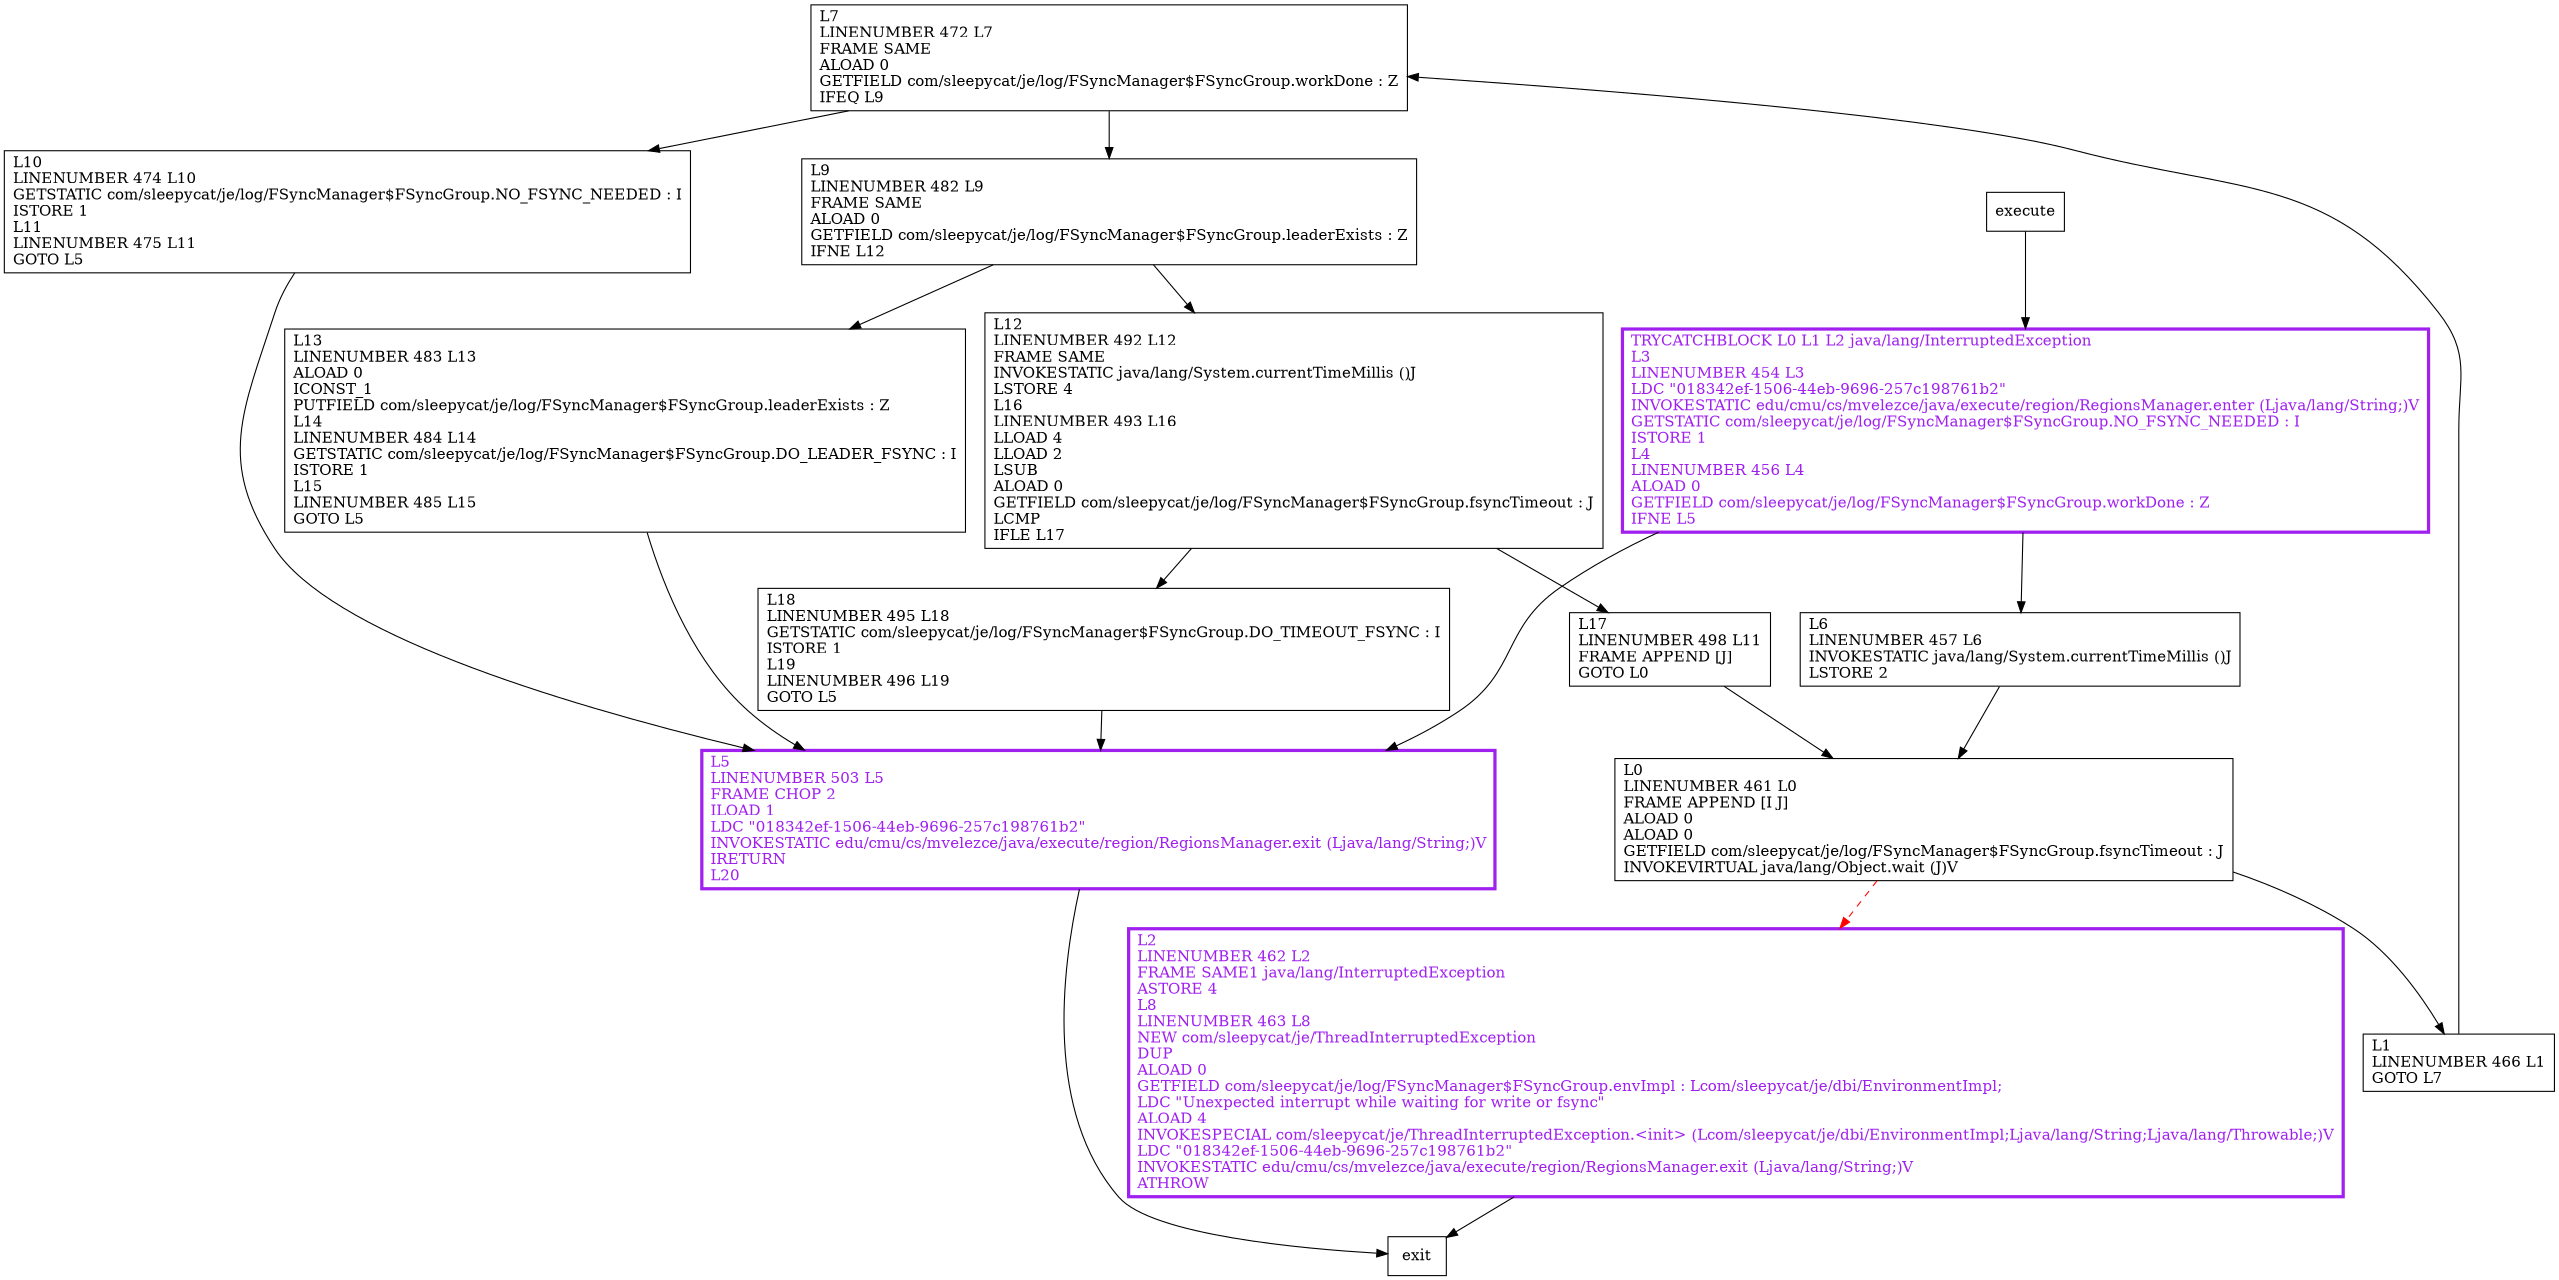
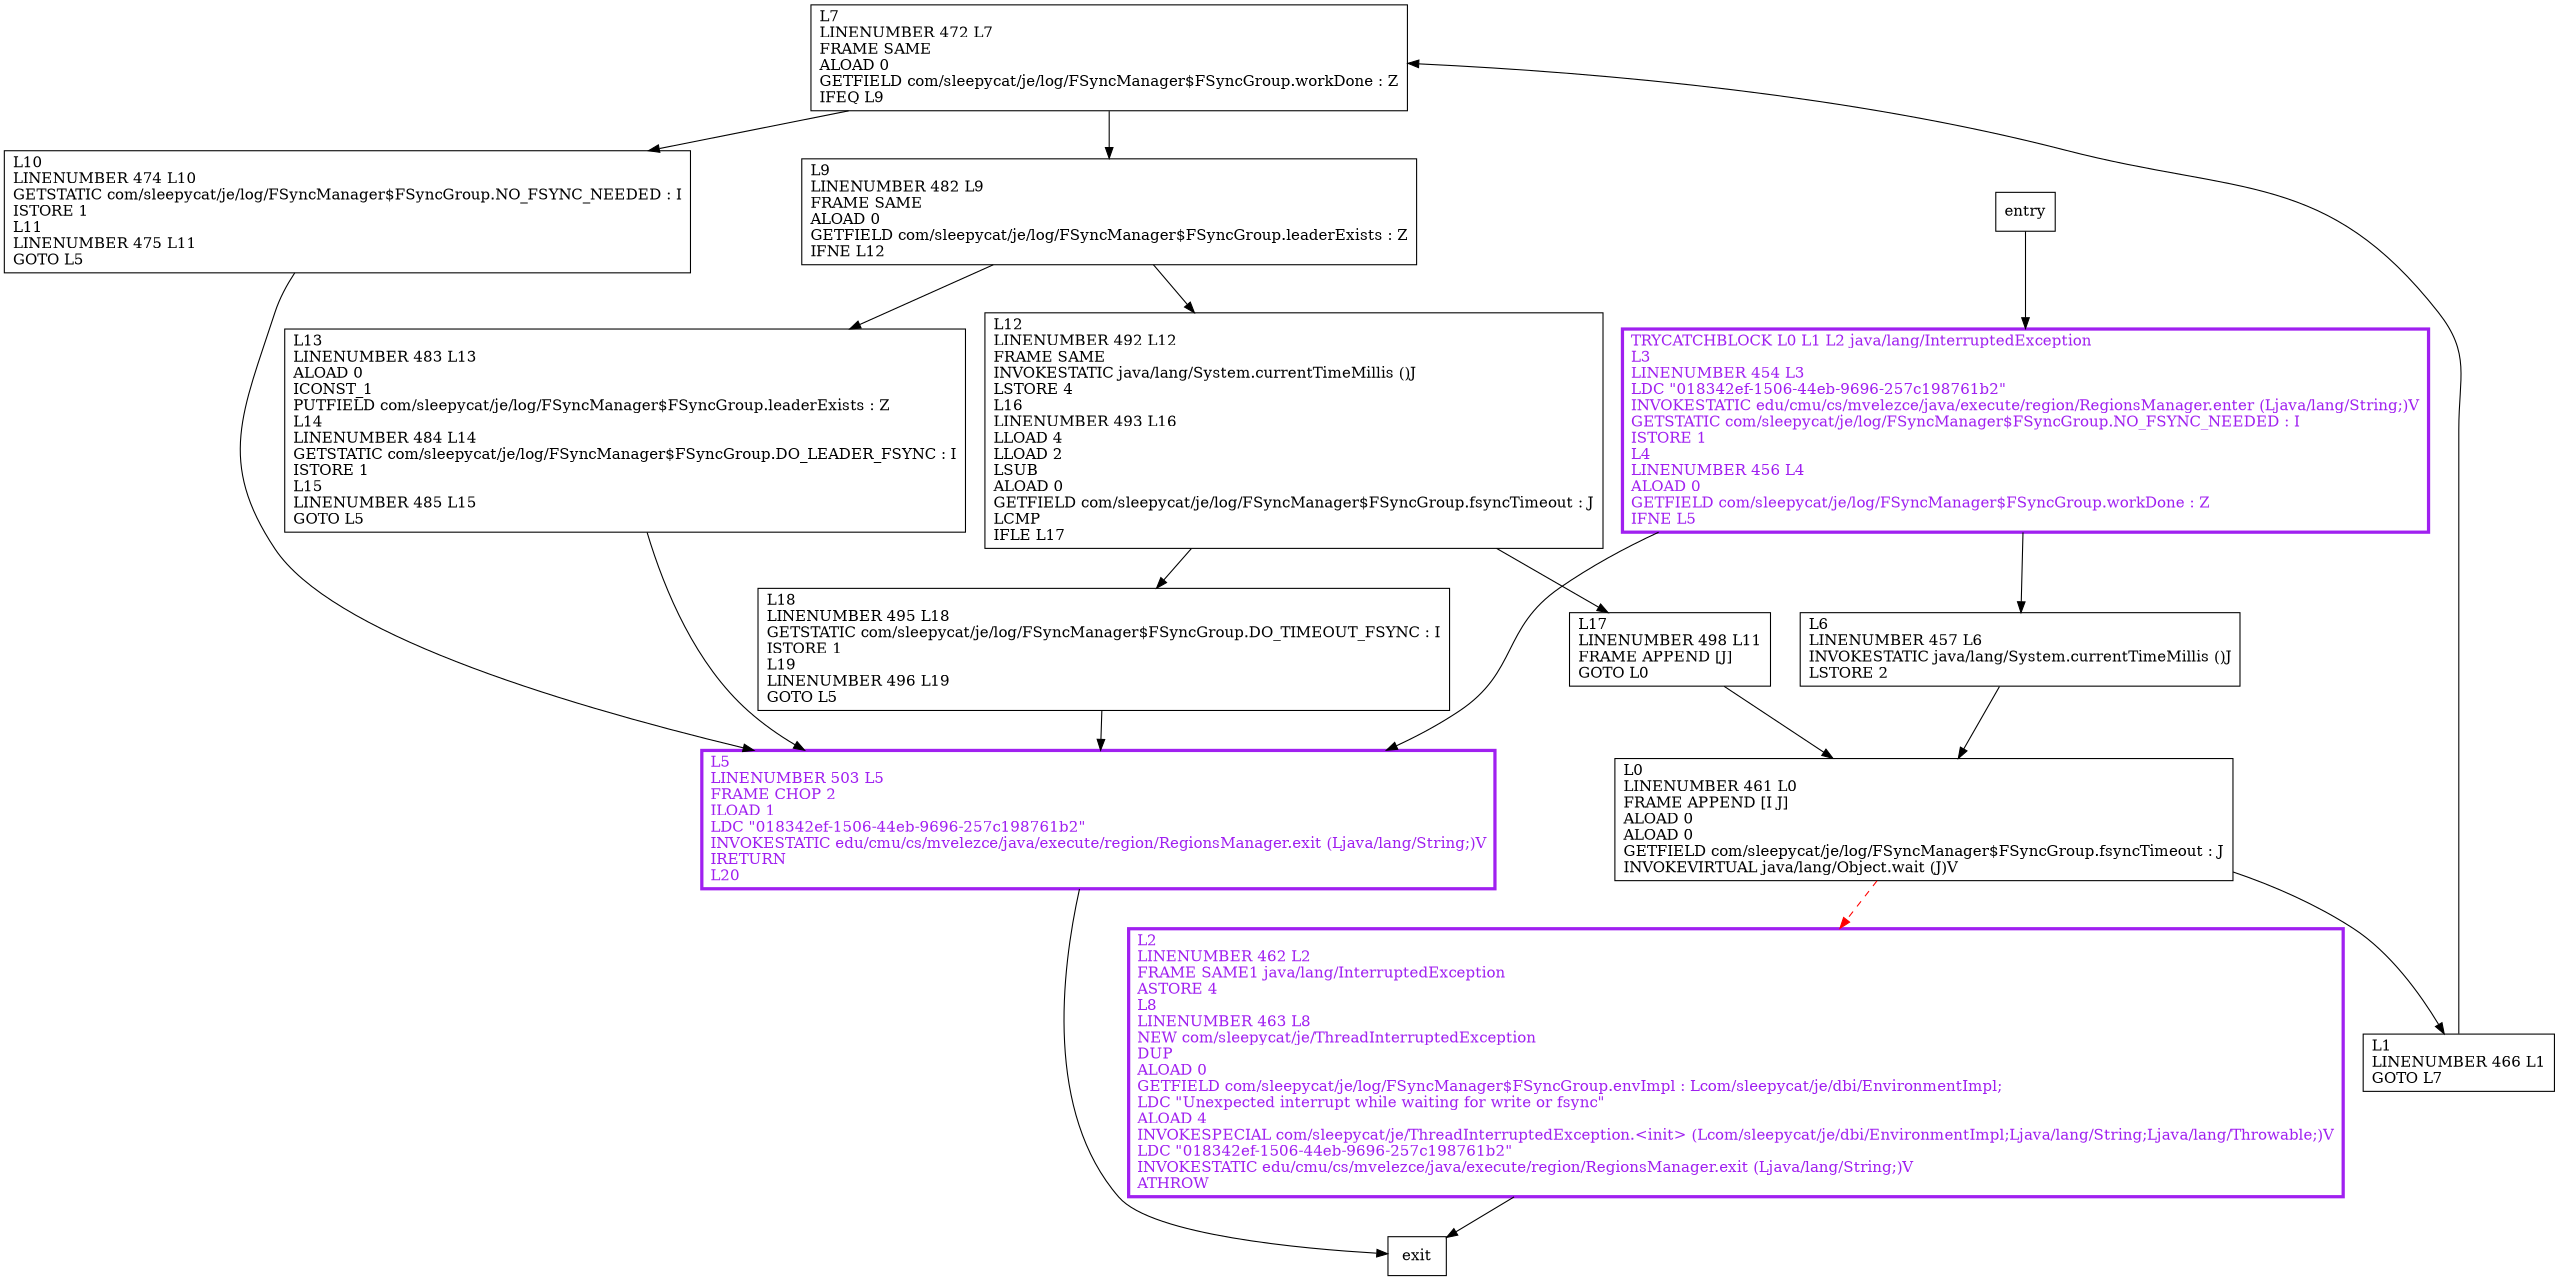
node "execute": label "execute" -> "entry"
